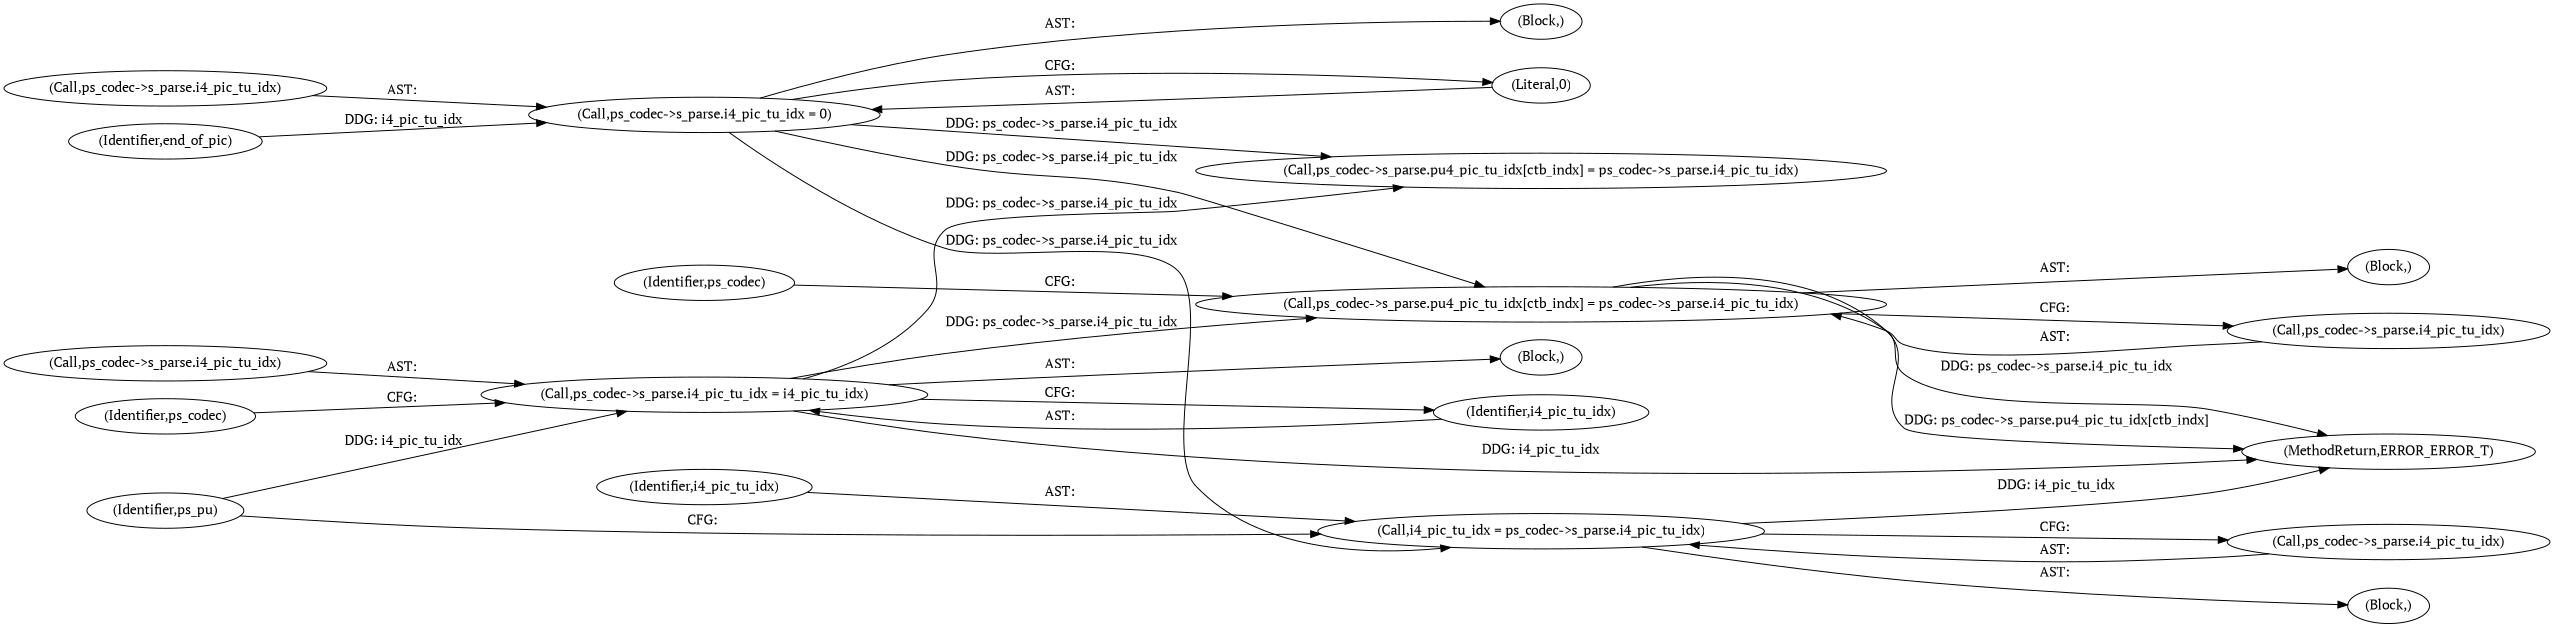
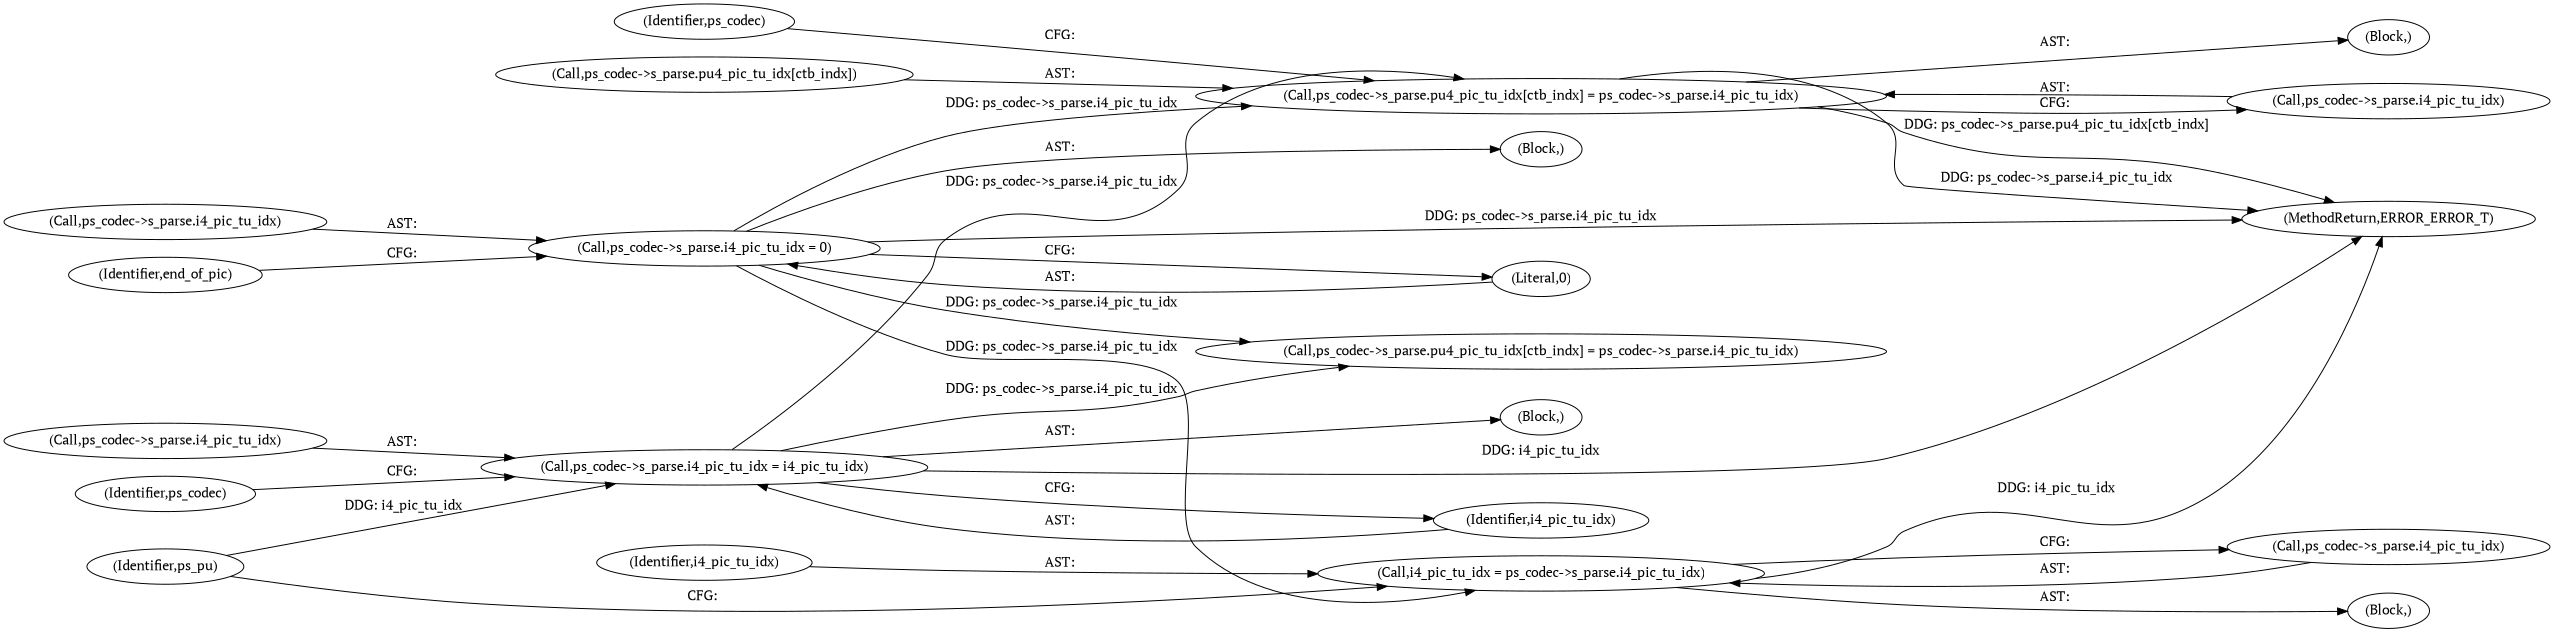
node "(Call,ps_codec->s_parse.pu4_pic_tu_idx[ctb_indx])": added
edge "(Identifier,end_of_pic)" -> "(Call,ps_codec->s_parse.i4_pic_tu_idx = 0)": label "DDG: i4_pic_tu_idx" -> "CFG: "
edge "(Call,ps_codec->s_parse.i4_pic_tu_idx = 0)" -> "(MethodReturn,ERROR_ERROR_T)": added, label "DDG: ps_codec->s_parse.i4_pic_tu_idx"
